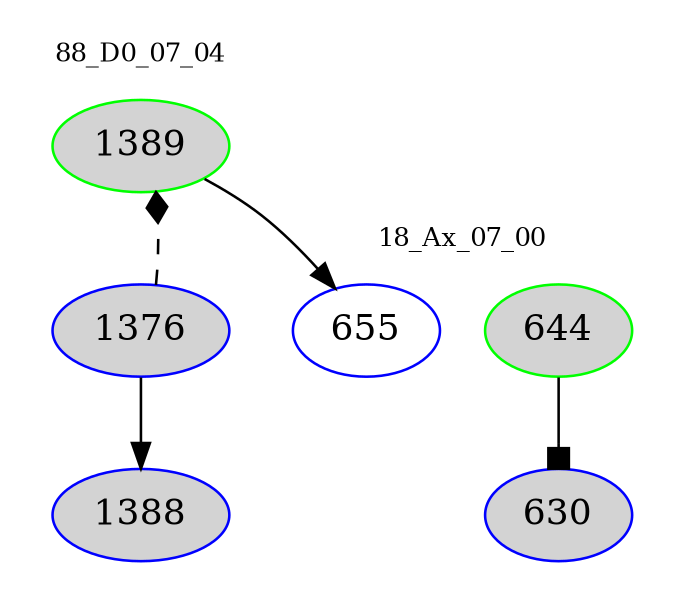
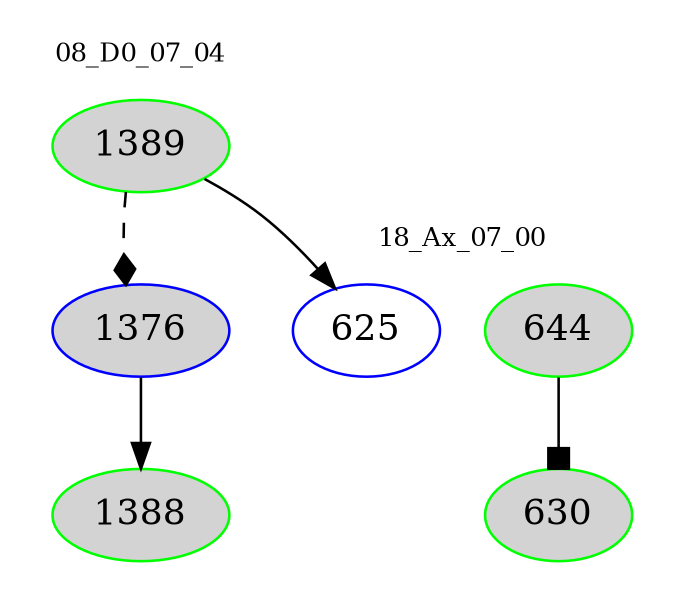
cluster "88_D0_07_04": label "88_D0_07_04" -> "08_D0_07_04"
edge "1376" -> "1389": reversed
node "655": label "655" -> "625"
node "1388": color blue -> green
node "630": color blue -> green
